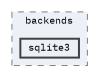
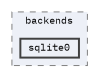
node "sqlite3": label "sqlite3" -> "sqlite0"
